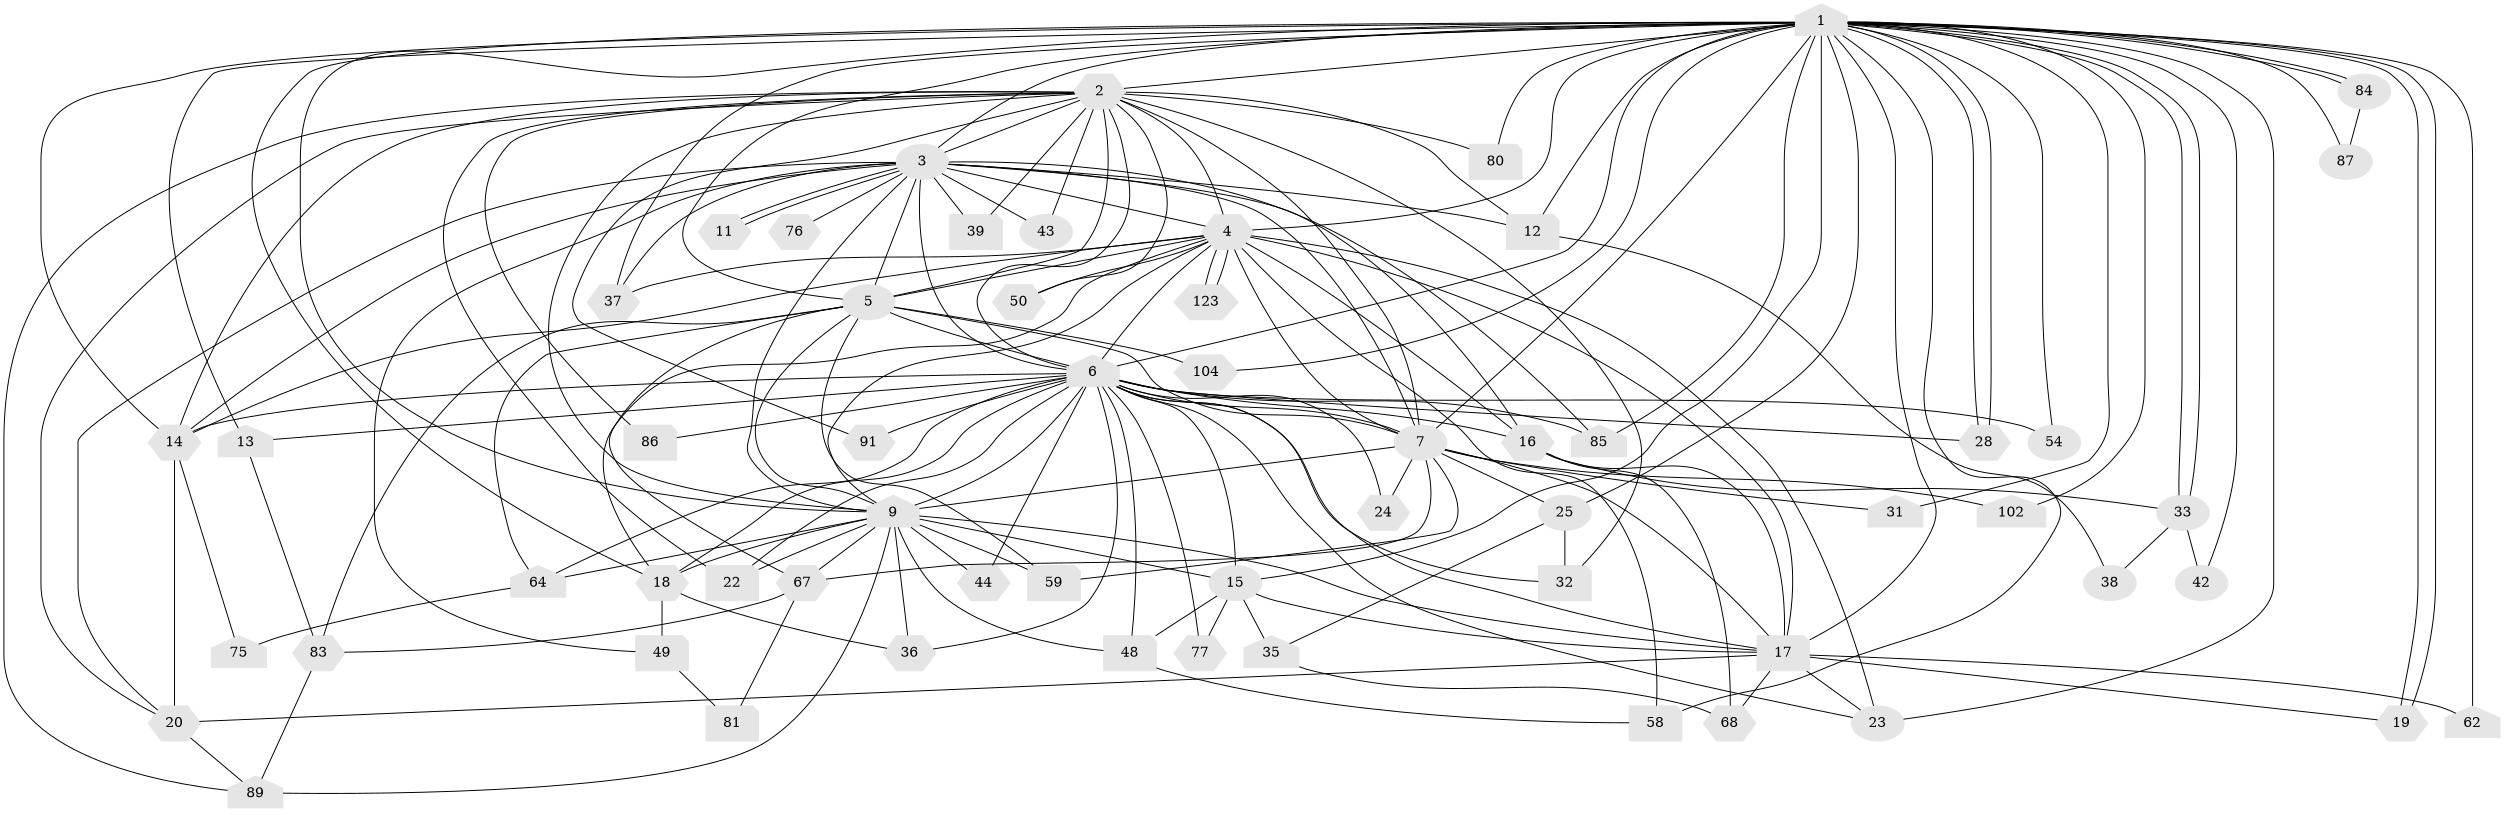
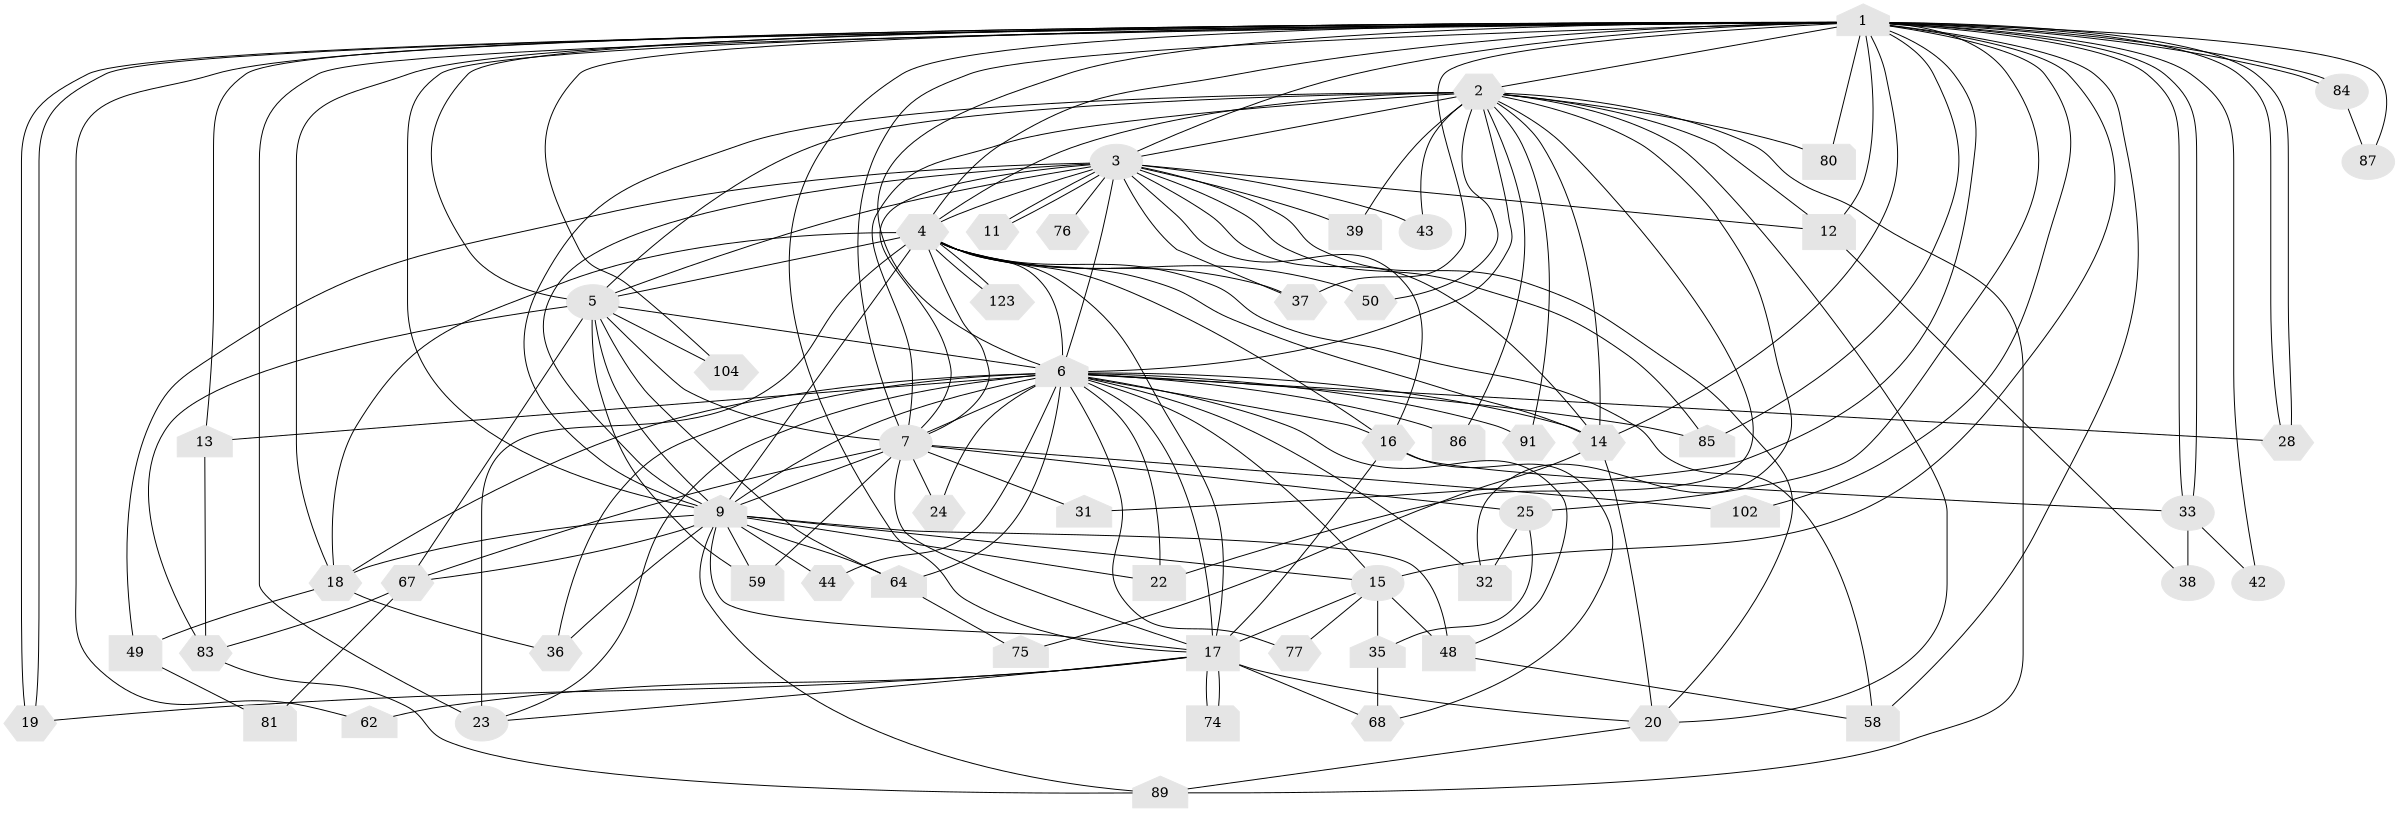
node "54": removed
node "74": added
